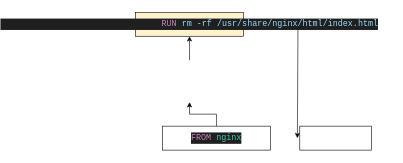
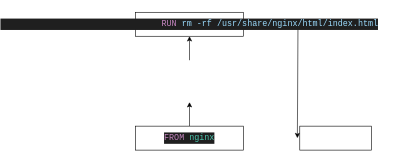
node "RUN rm -rf /usr/share/nginx/html/index.html": fillcolor #fff2cc -> #ffffff
node "FROM nginx": moved (216, 138) -> (189, 138)
